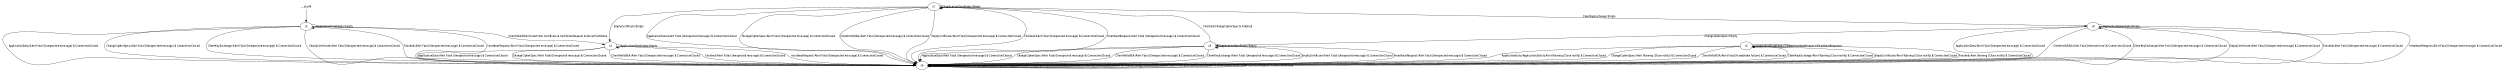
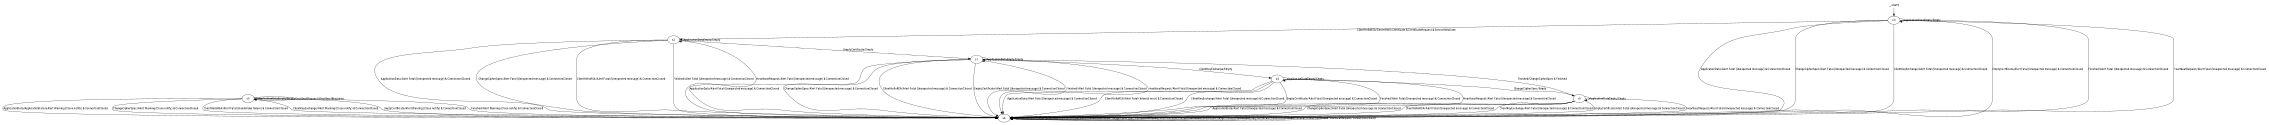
edge "s1" -> "s2": reversed
